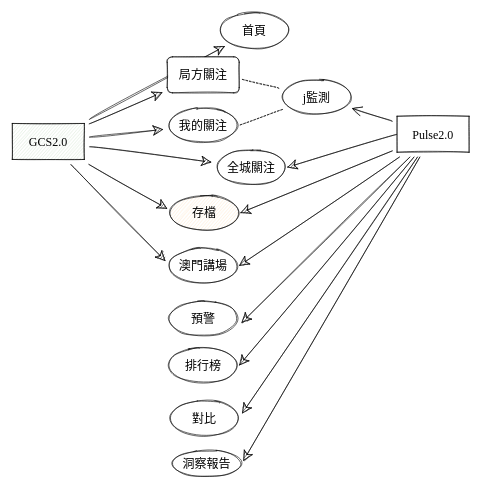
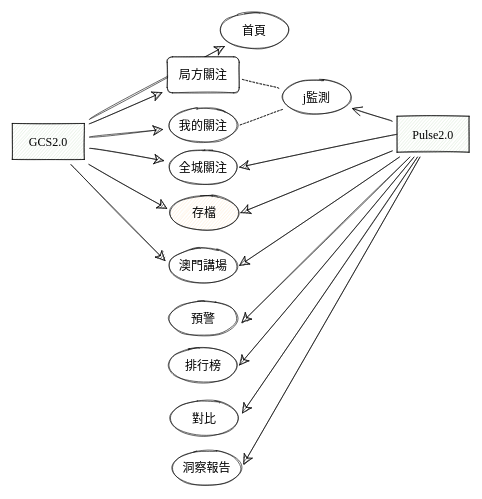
node "Pulse2.0": fillcolor #ffffff -> #d5e8d4
node "全城關注": moved (251, 167) -> (203, 167)
node "洞察報告": size 72x27 -> 72x36
